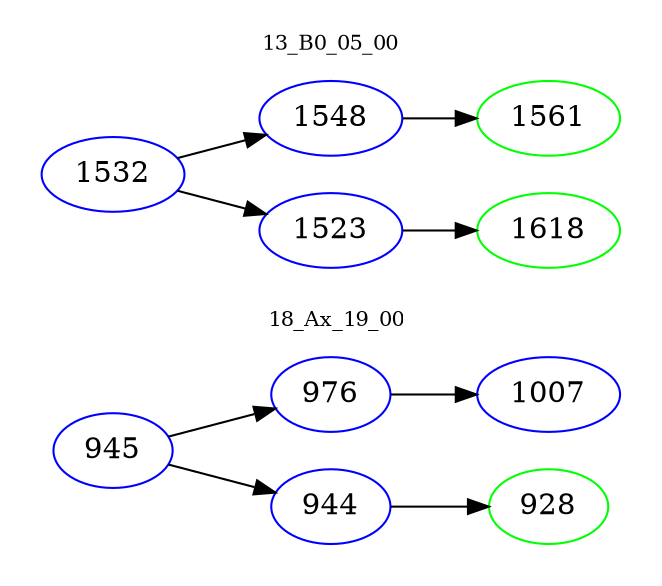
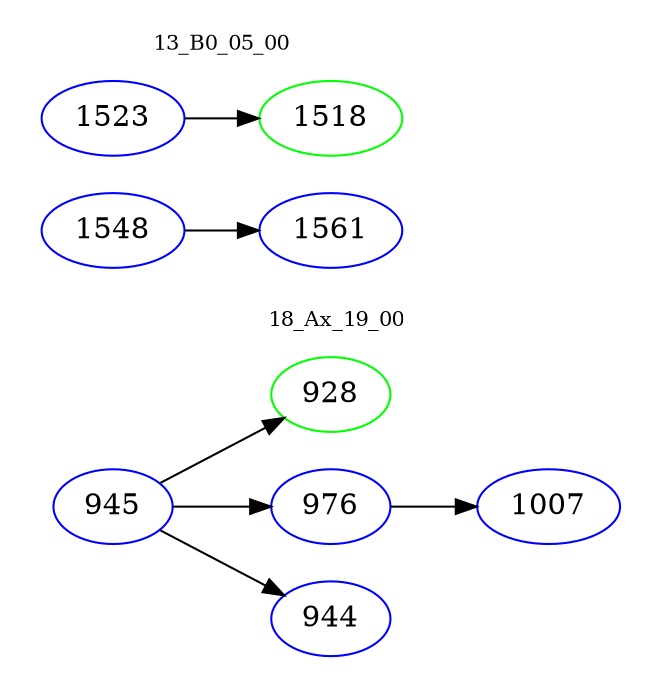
node "1561": color green -> blue
node "1532": removed
node "1618": label "1618" -> "1518"
edge "944" -> "928": now "945" -> "928"
